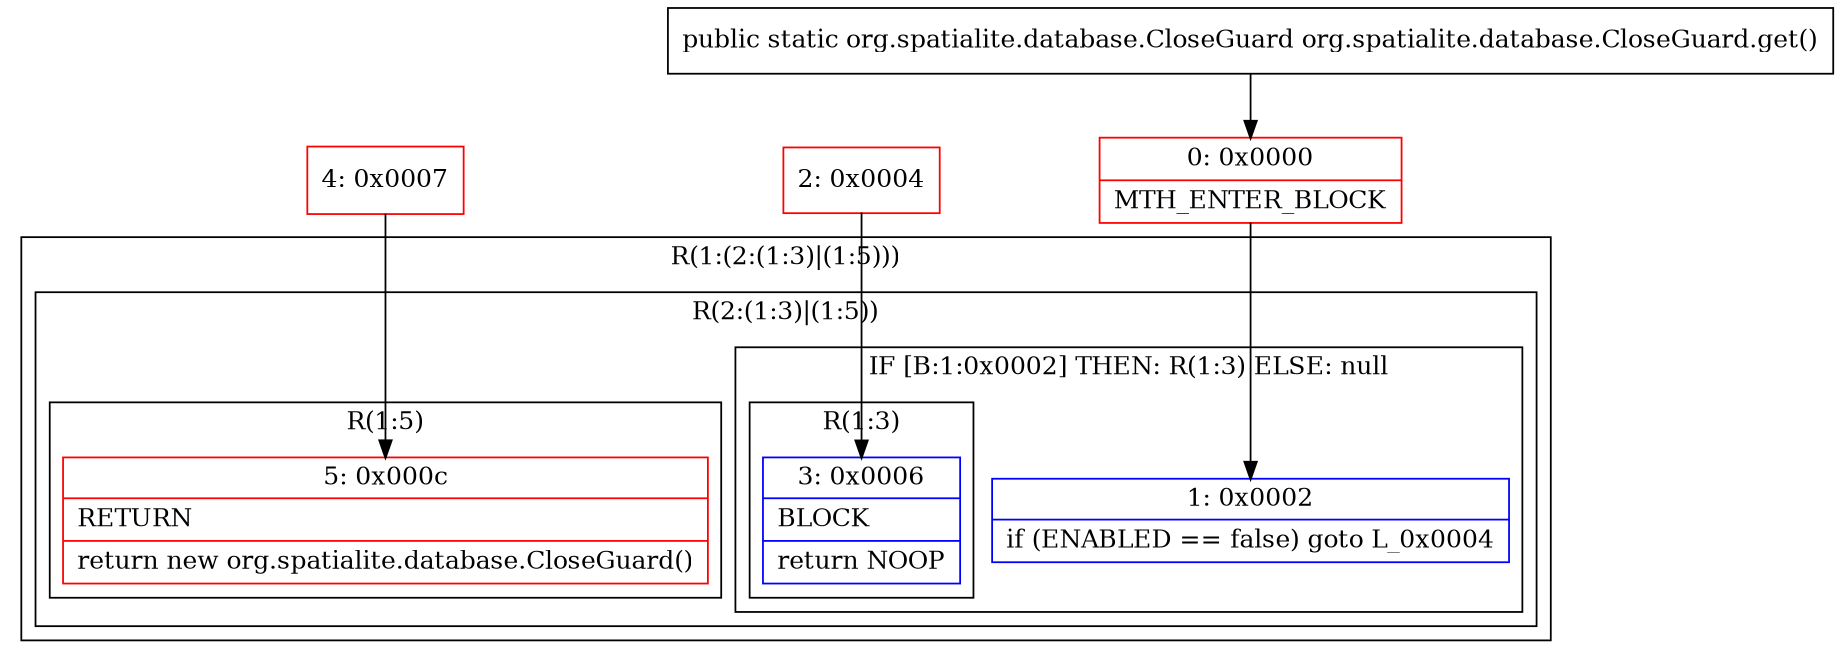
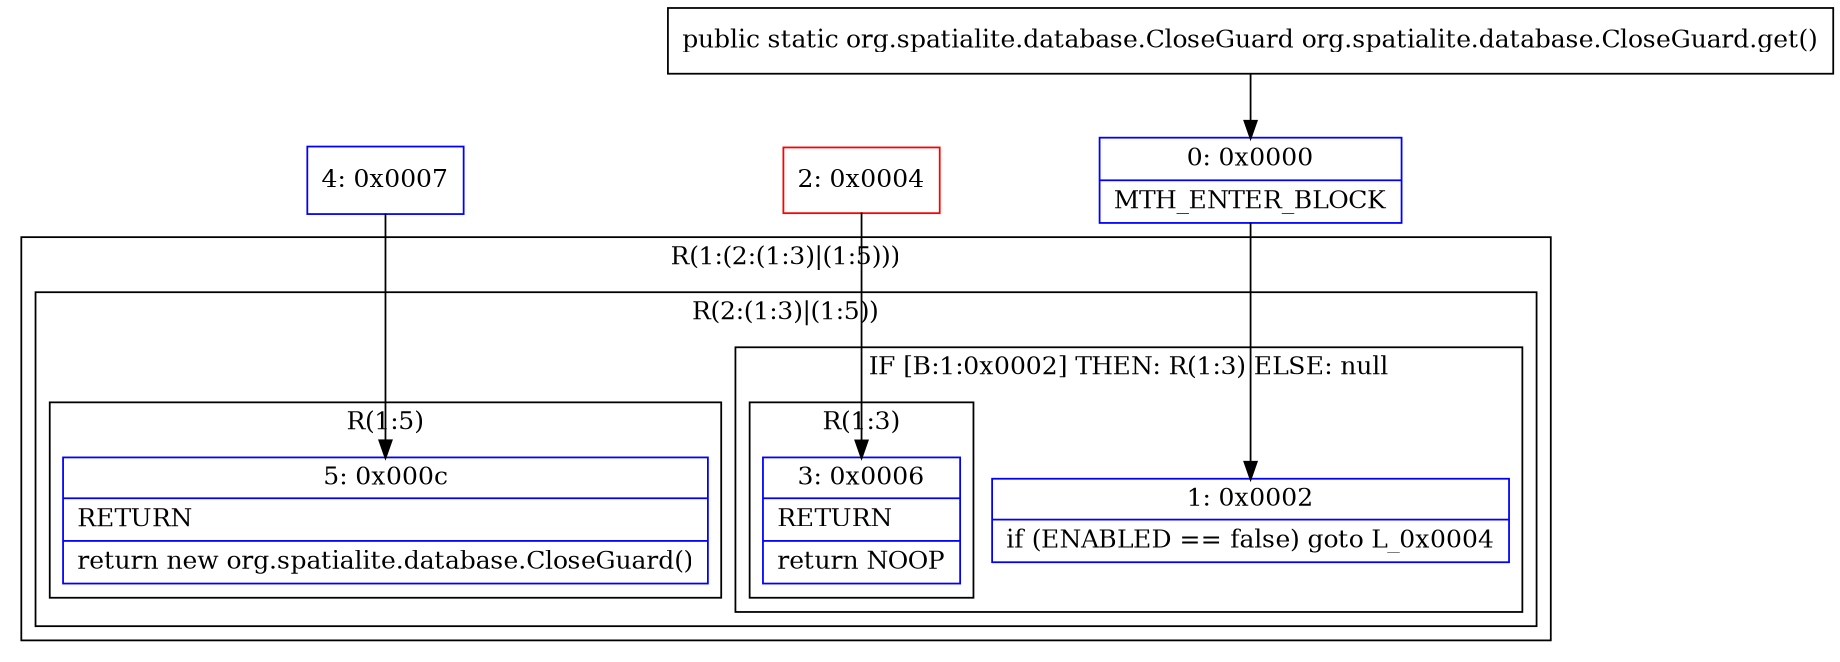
node "4: 0x0007": color red -> blue
node "0: 0x0000": color red -> blue
node "3: 0x0006": text "BLOCK" -> "RETURN"
node "5: 0x000c": color red -> blue
